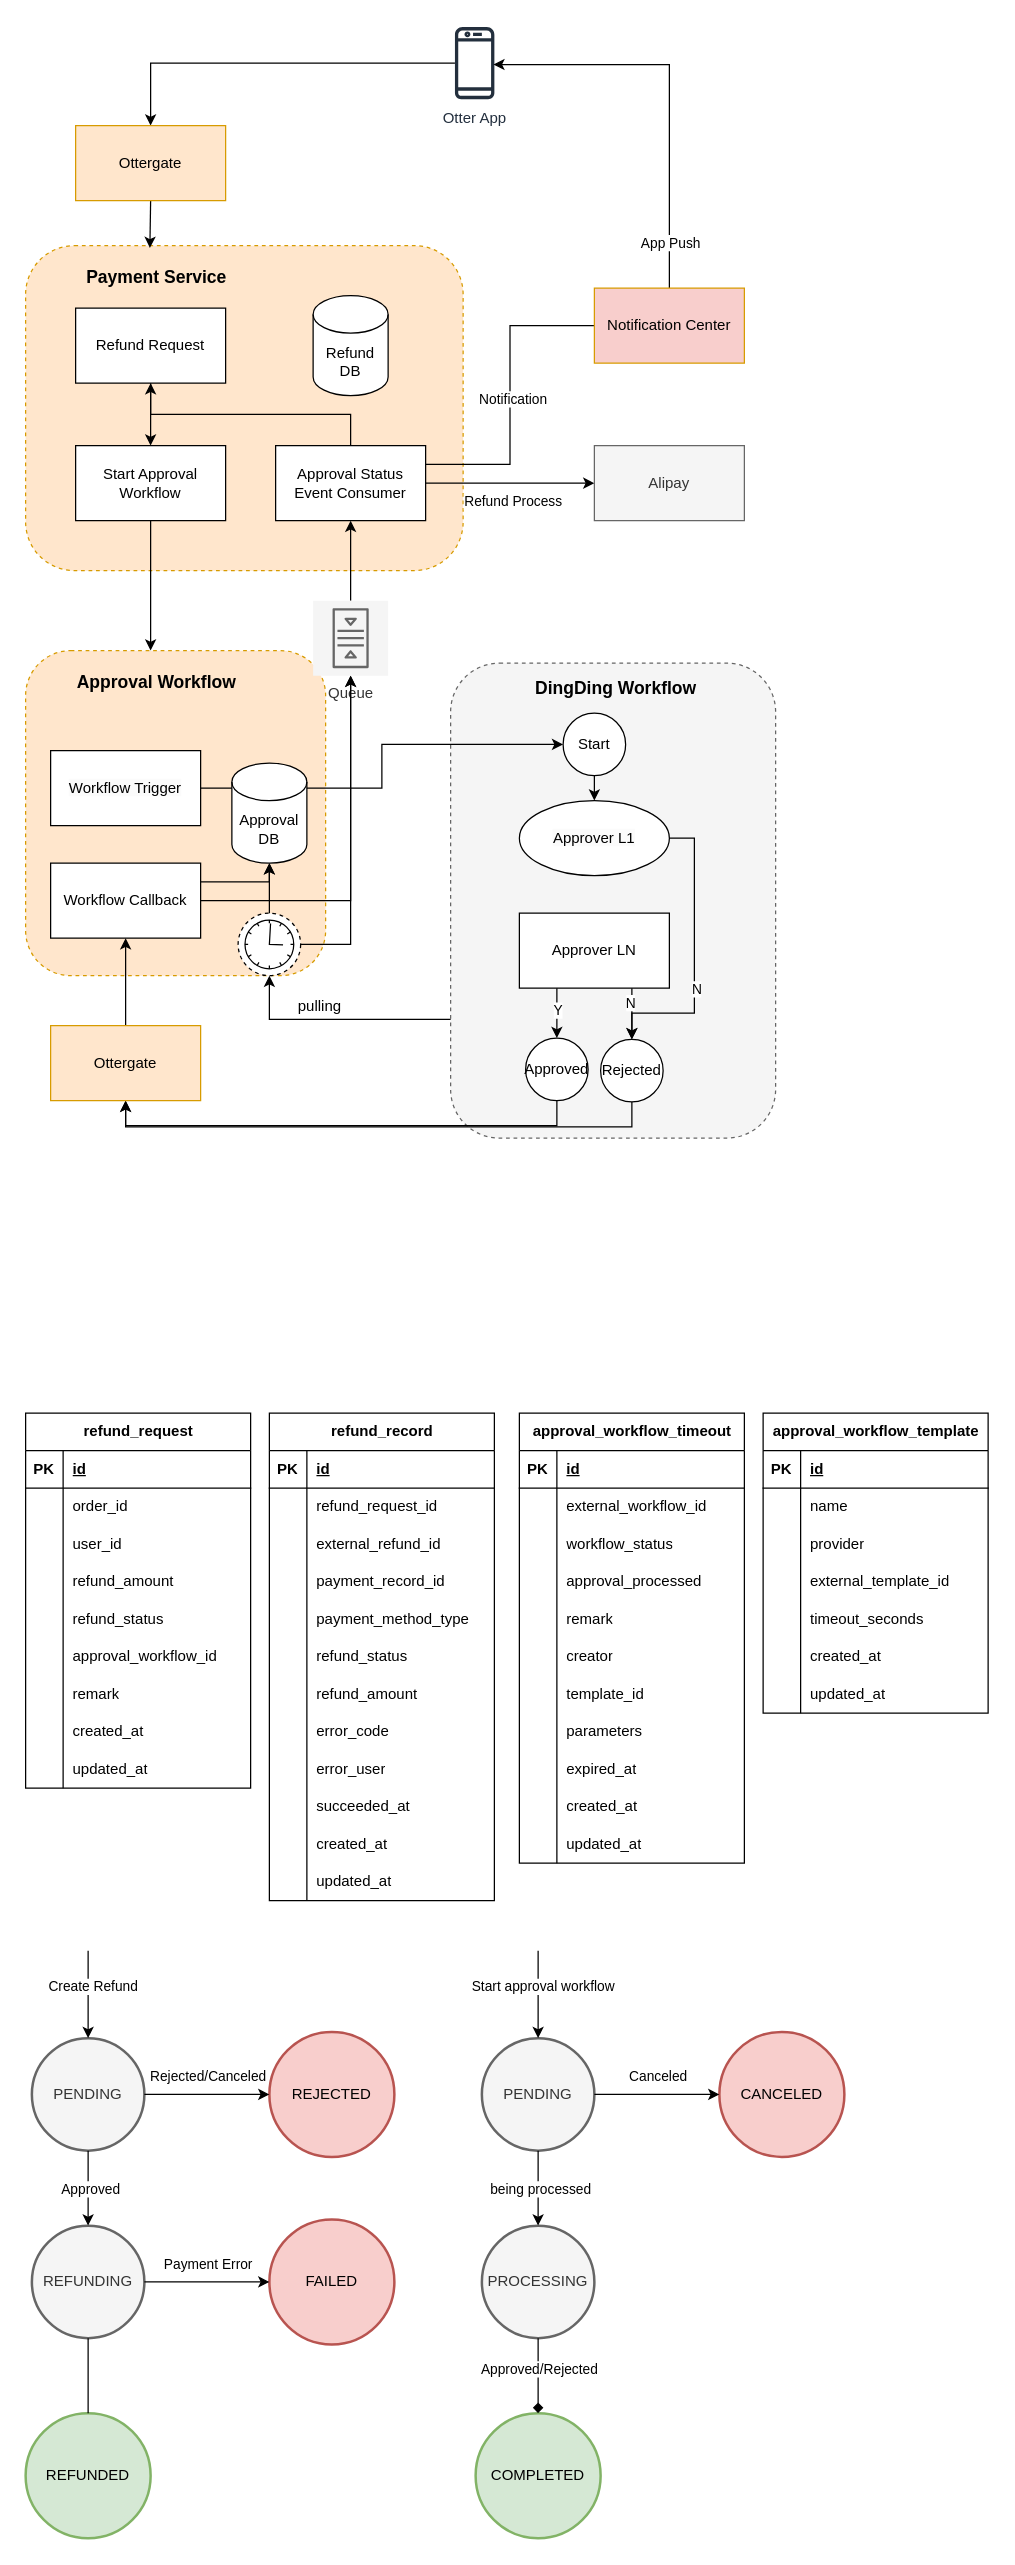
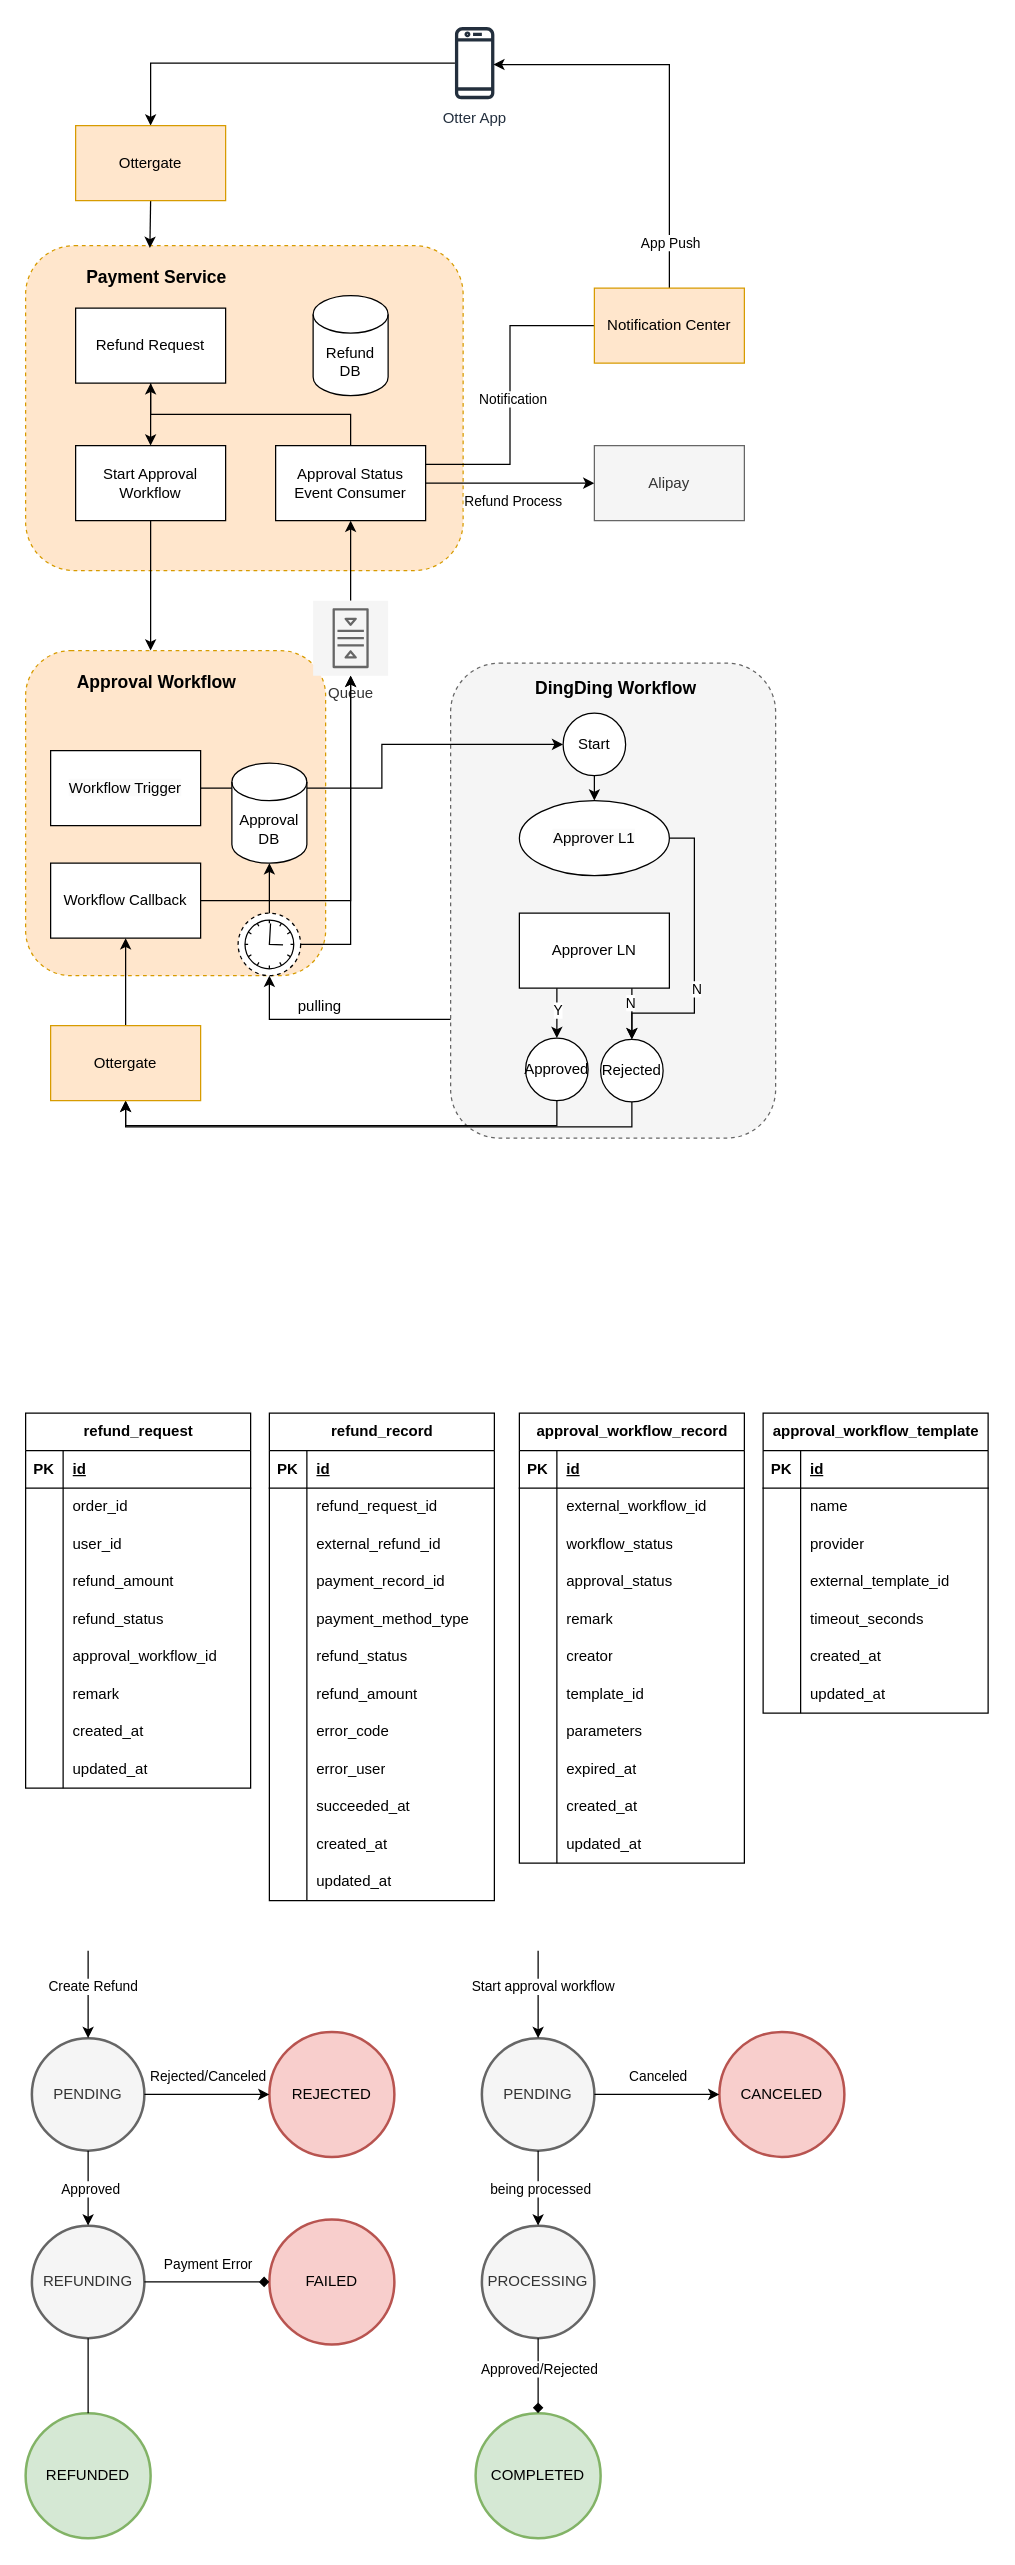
node "Notification Center": fillcolor #f8cecc -> #ffe6cc
edge "Workflow Callback" -> "Approval DB": removed
node "approval_workflow_timeout": label "approval_workflow_timeout" -> "approval_workflow_record"
node "approval_processed": label "approval_processed" -> "approval_status"
edge "REFUNDING" -> "FAILED": arrowhead classic -> diamond
